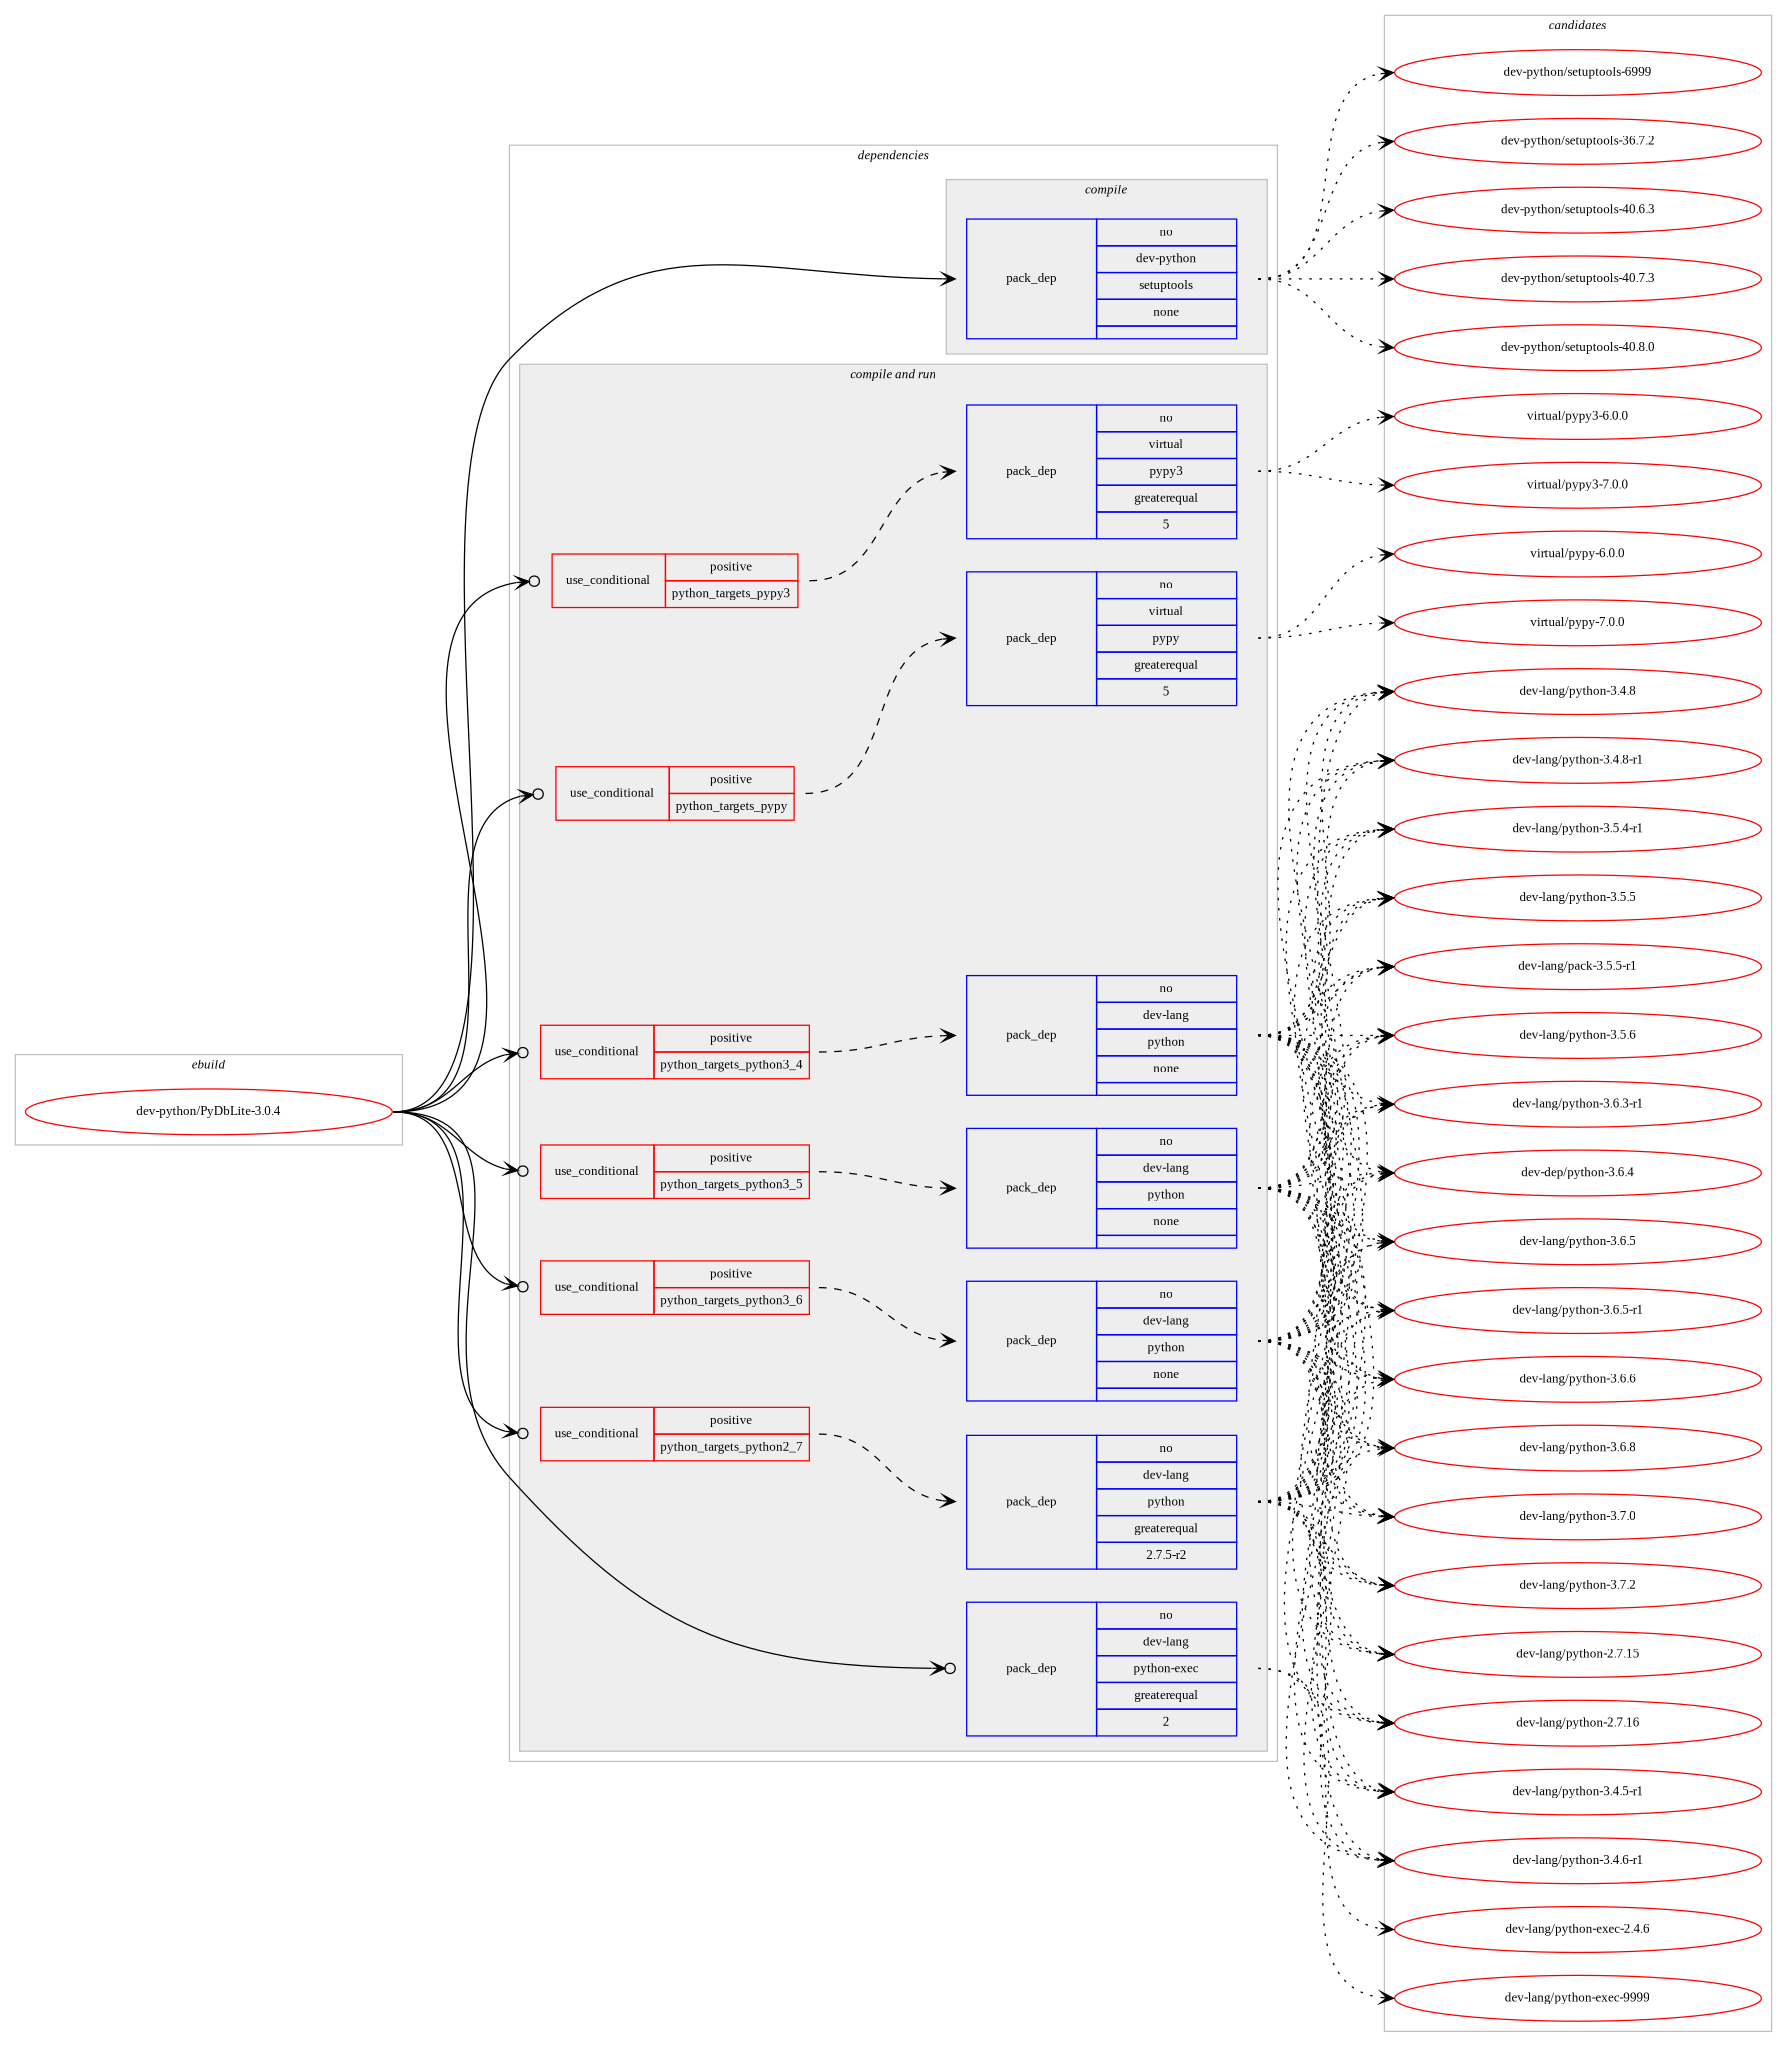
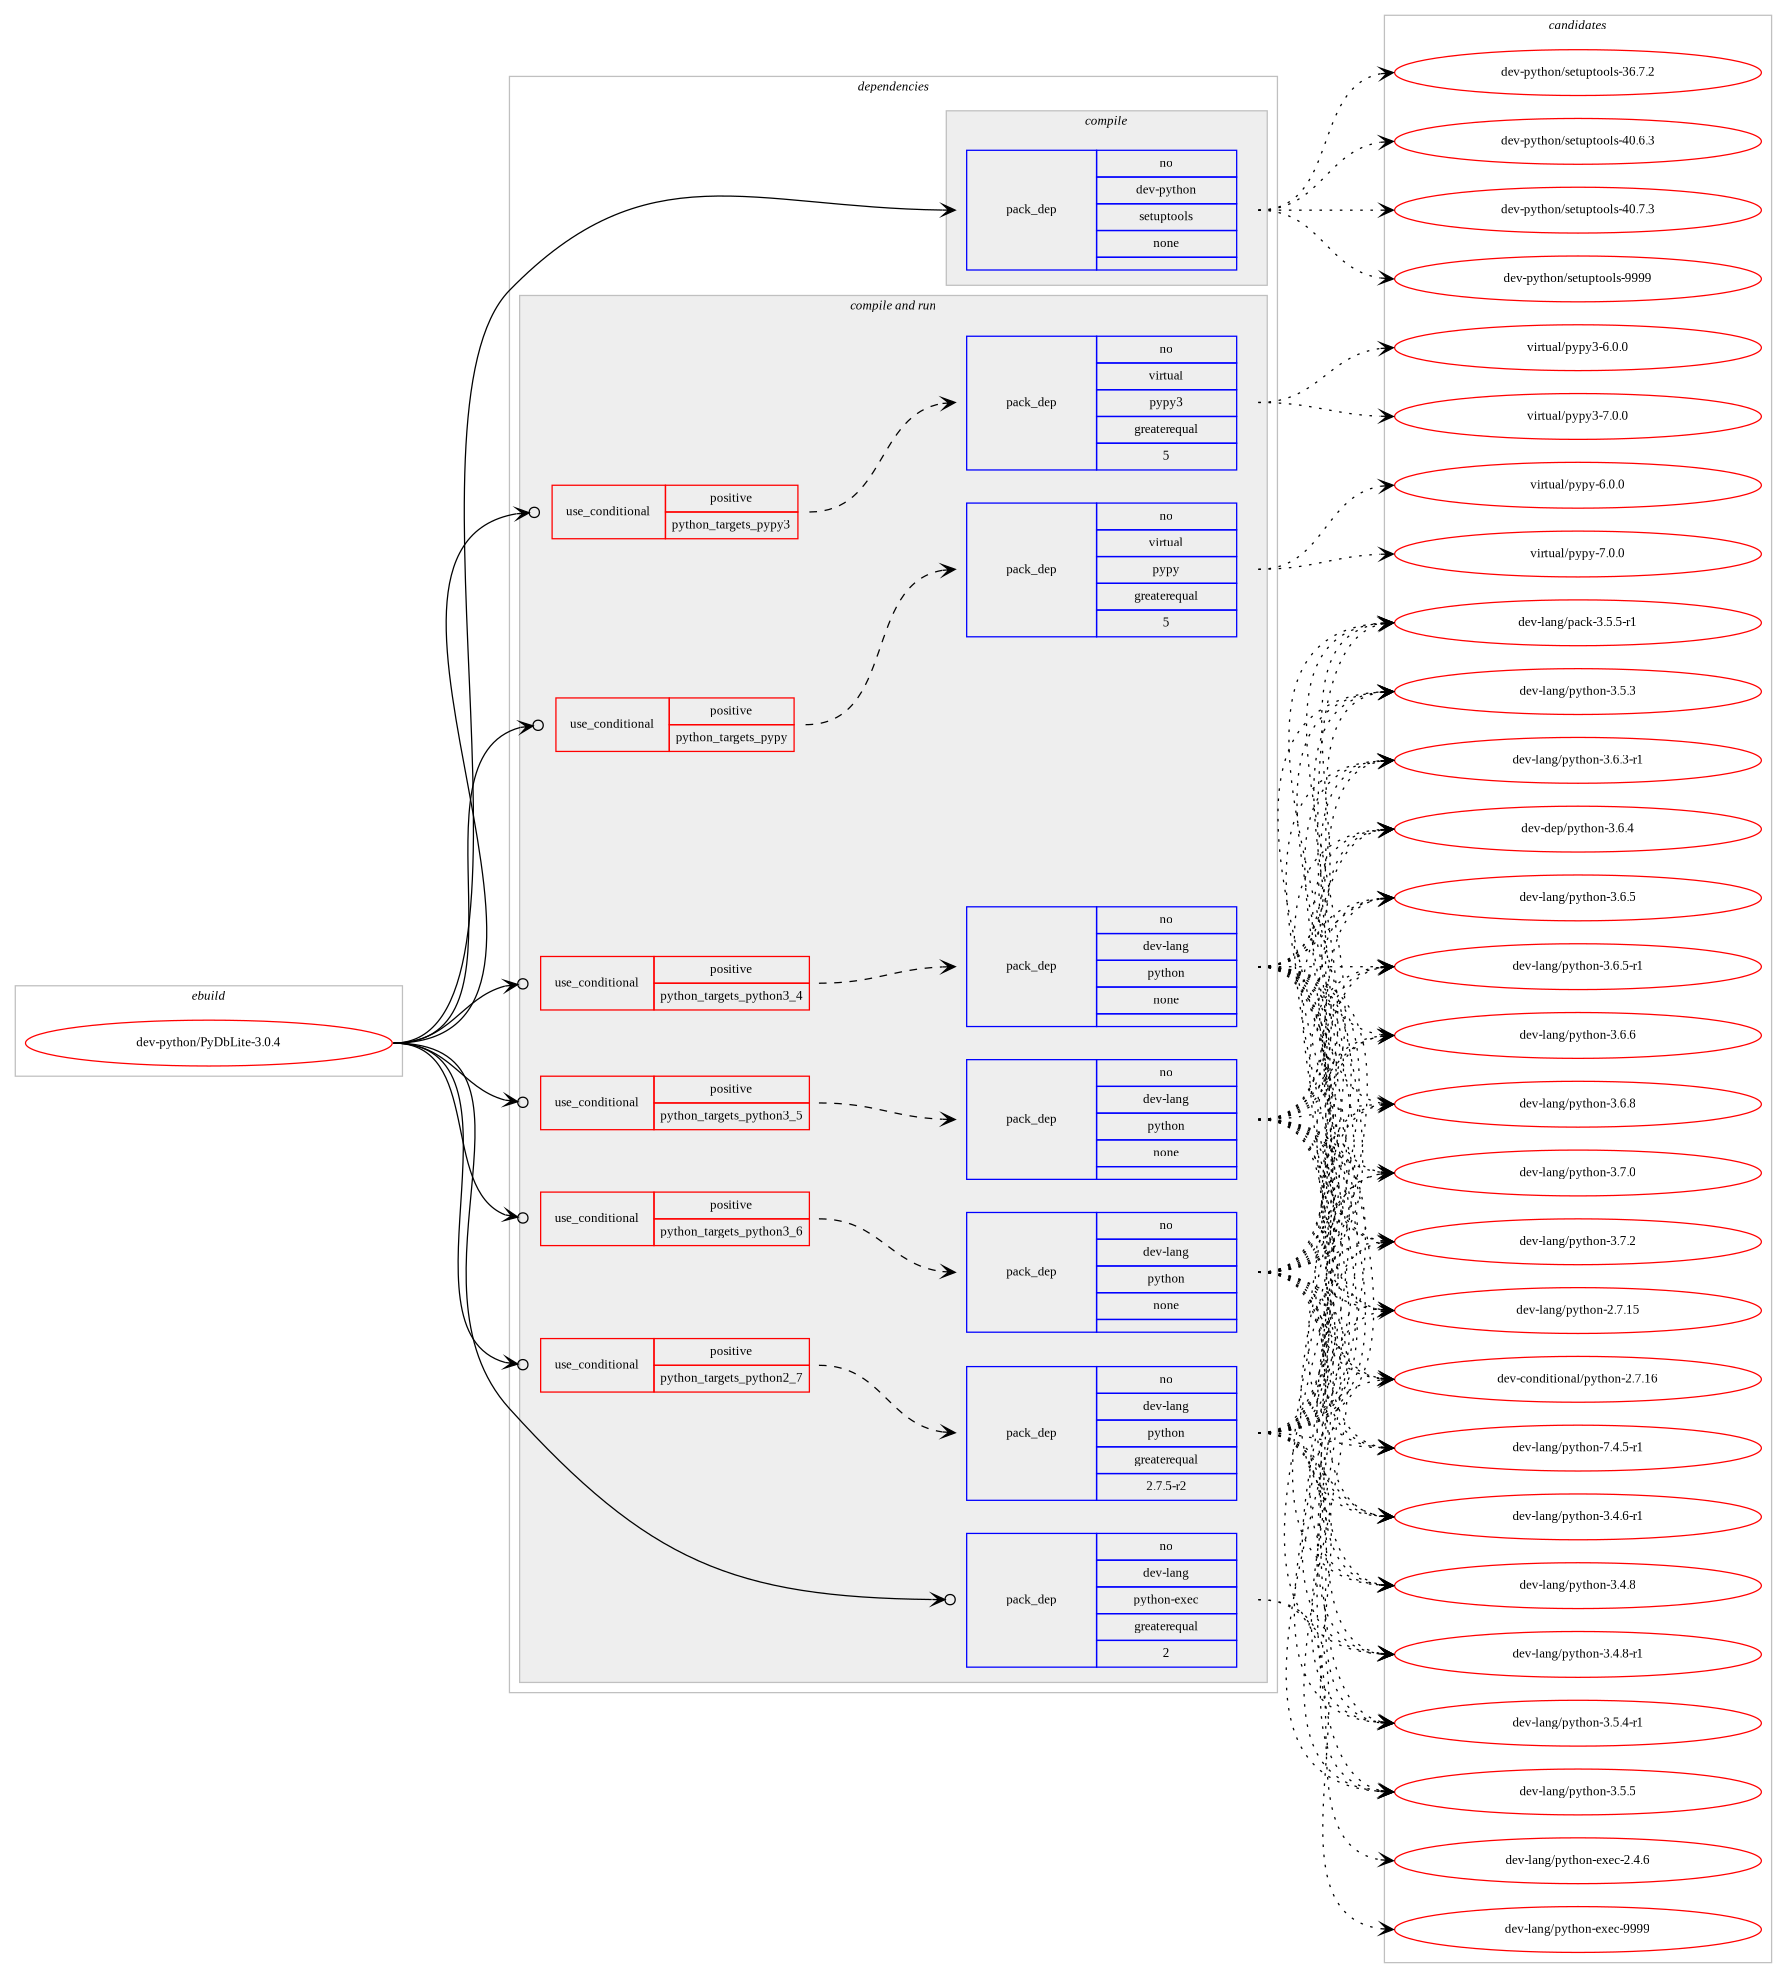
node "dev-python/setuptools-6999": label "dev-python/setuptools-6999" -> "dev-python/setuptools-9999"
node "dev-python/setuptools-40.8.0": removed
node "dev-lang/python-3.5.6": label "dev-lang/python-3.5.6" -> "dev-lang/python-3.5.3"
node "dev-lang/python-2.7.16": label "dev-lang/python-2.7.16" -> "dev-conditional/python-2.7.16"
node "dev-lang/python-3.4.5-r1": label "dev-lang/python-3.4.5-r1" -> "dev-lang/python-7.4.5-r1"
